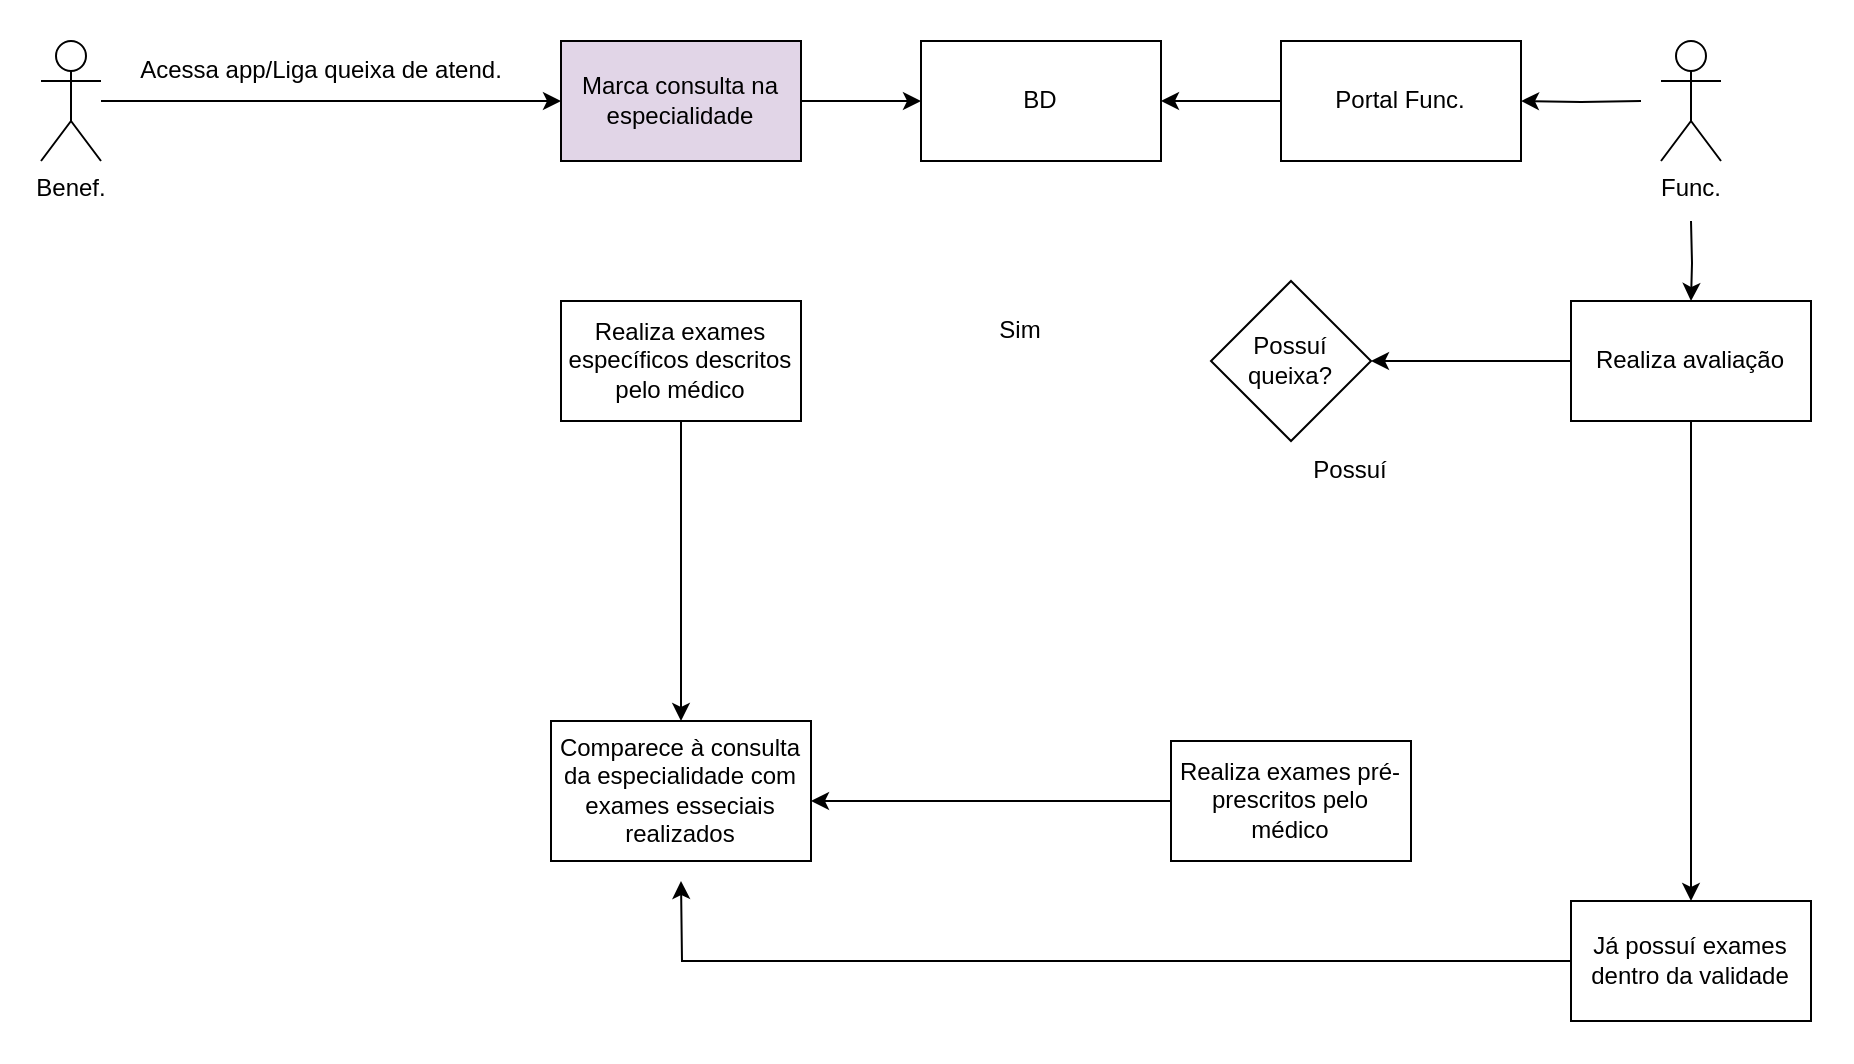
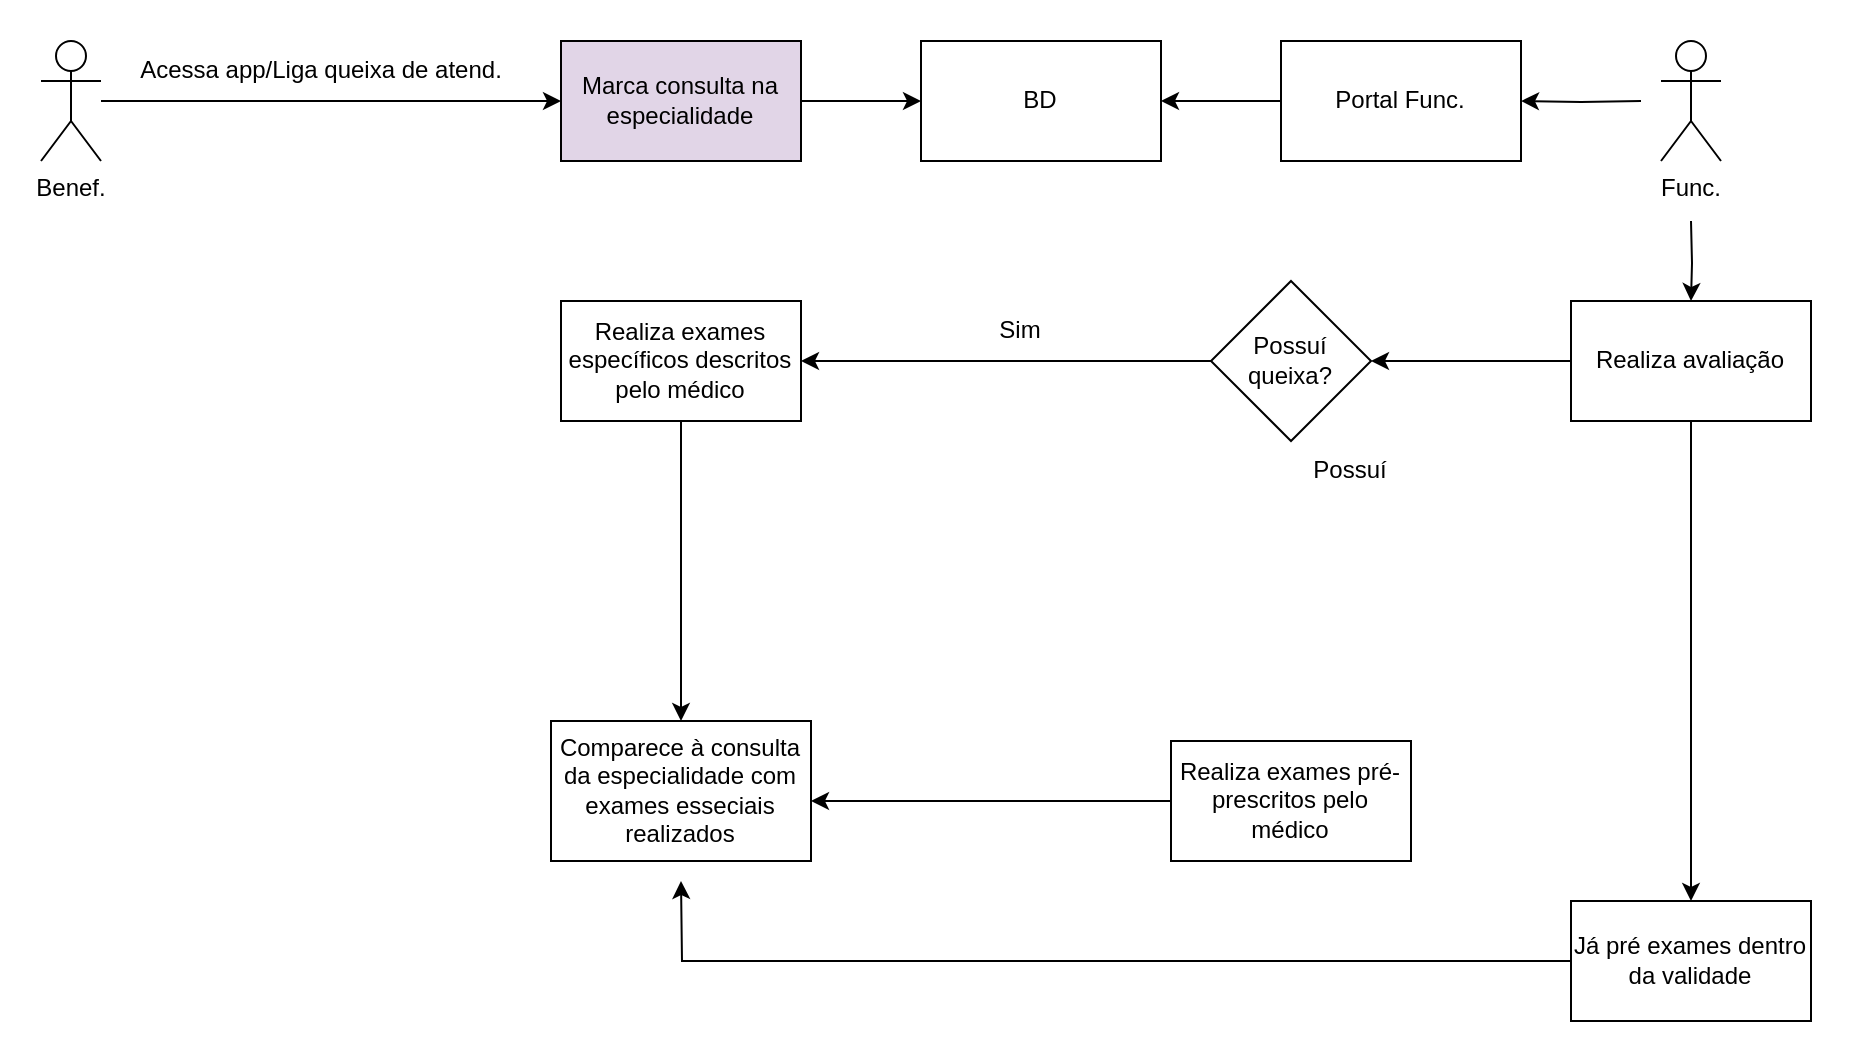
edge "Possuí queixa?" -> "Realiza exames específicos descritos pelo médico": added
node "Já possuí exames dentro da validade": label "Já possuí exames dentro da validade" -> "Já pré exames dentro da validade"
